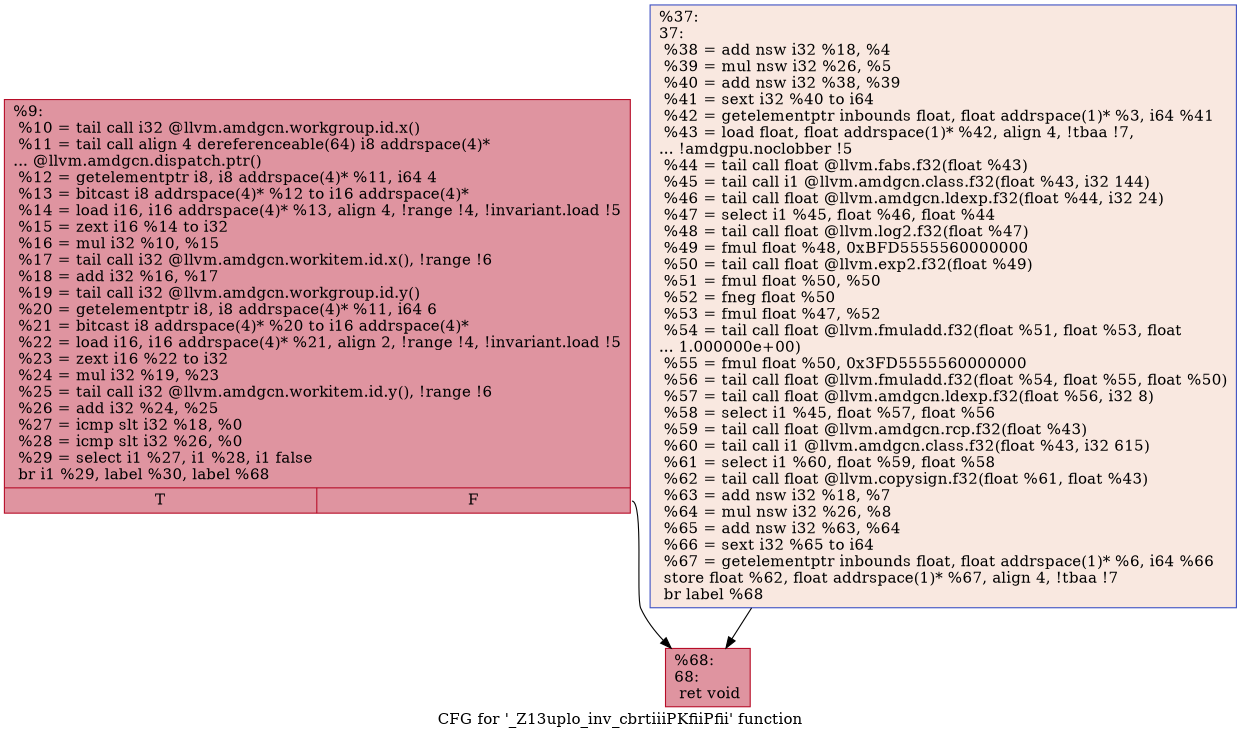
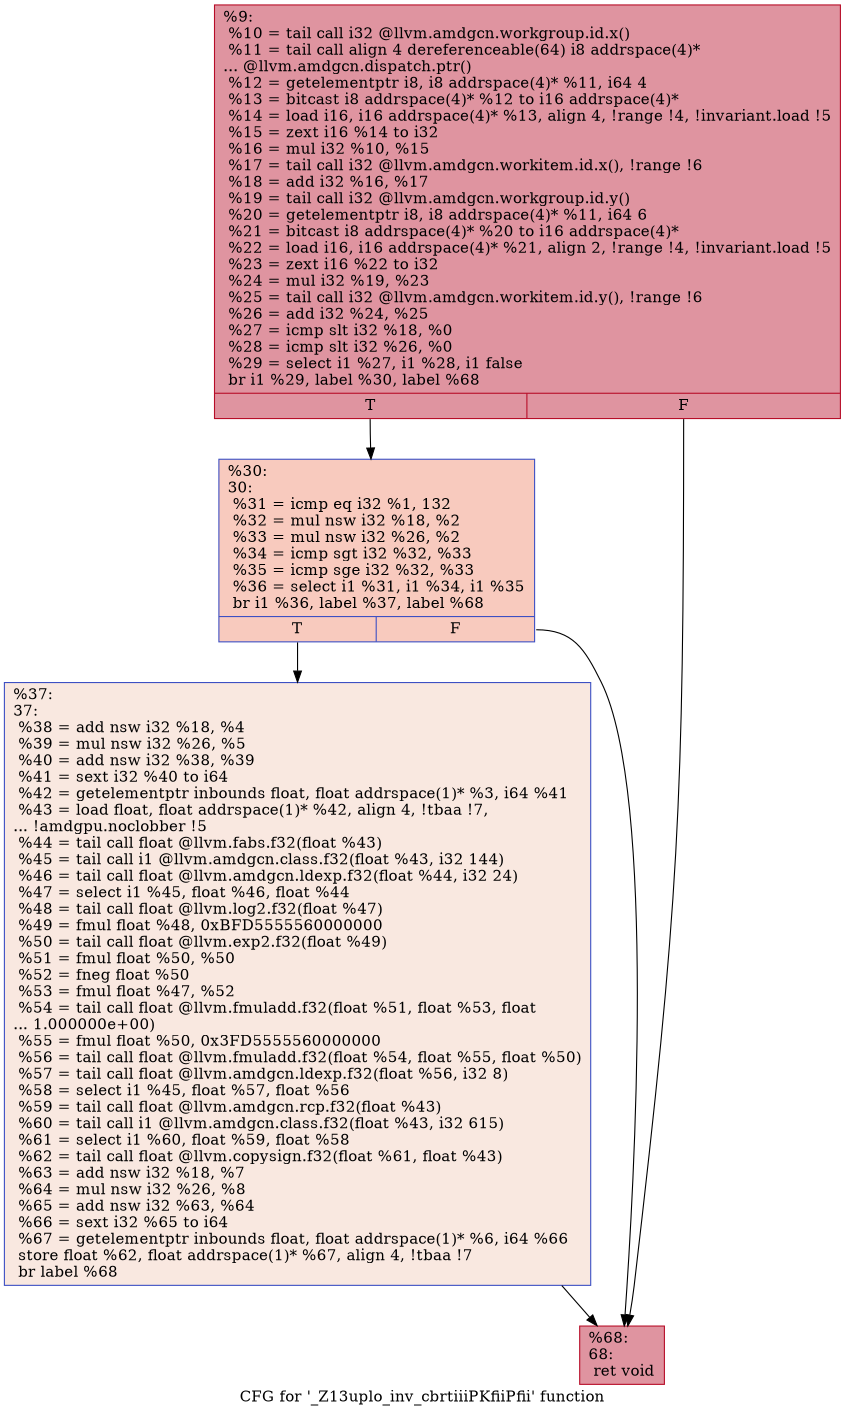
node "%30:": added
